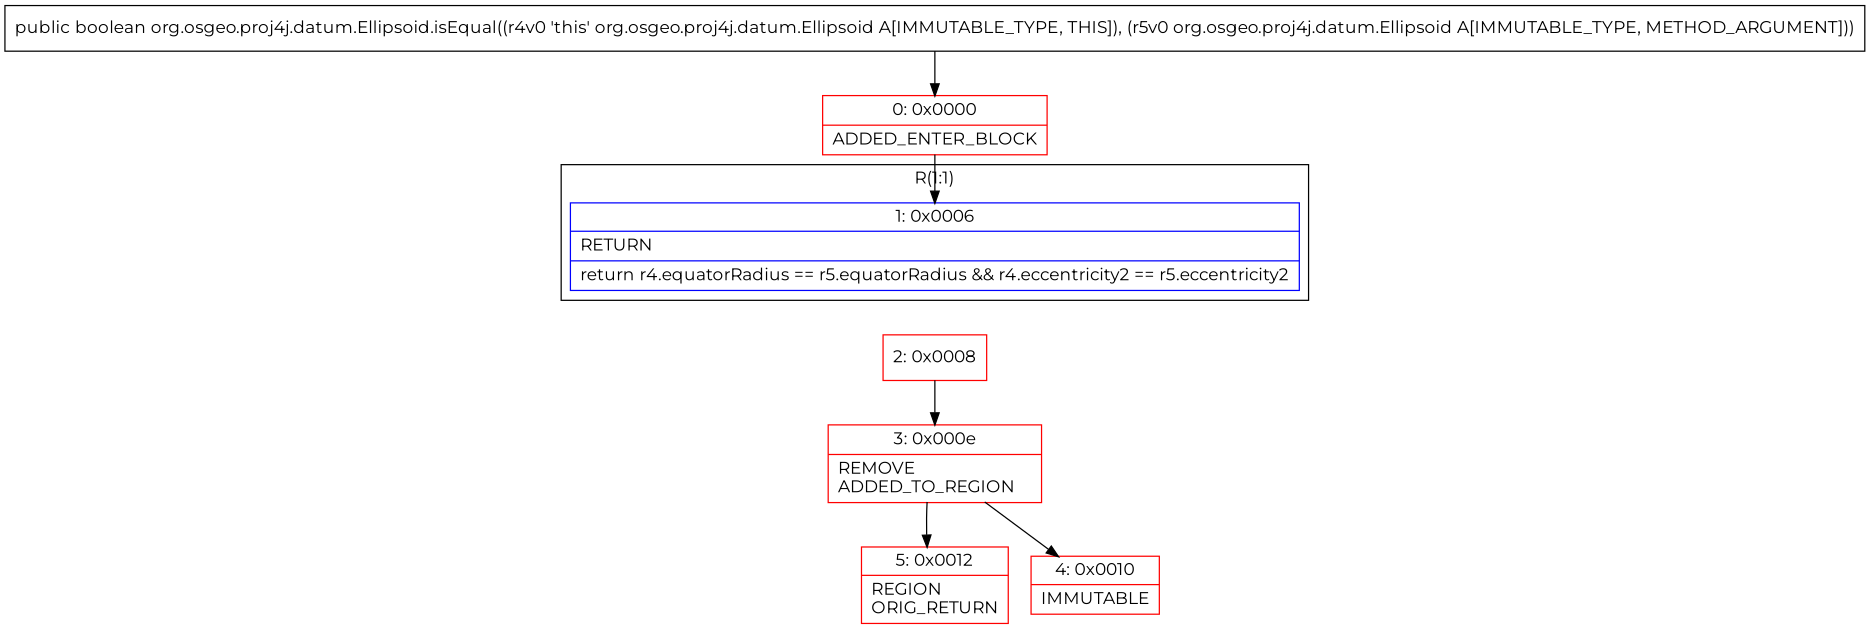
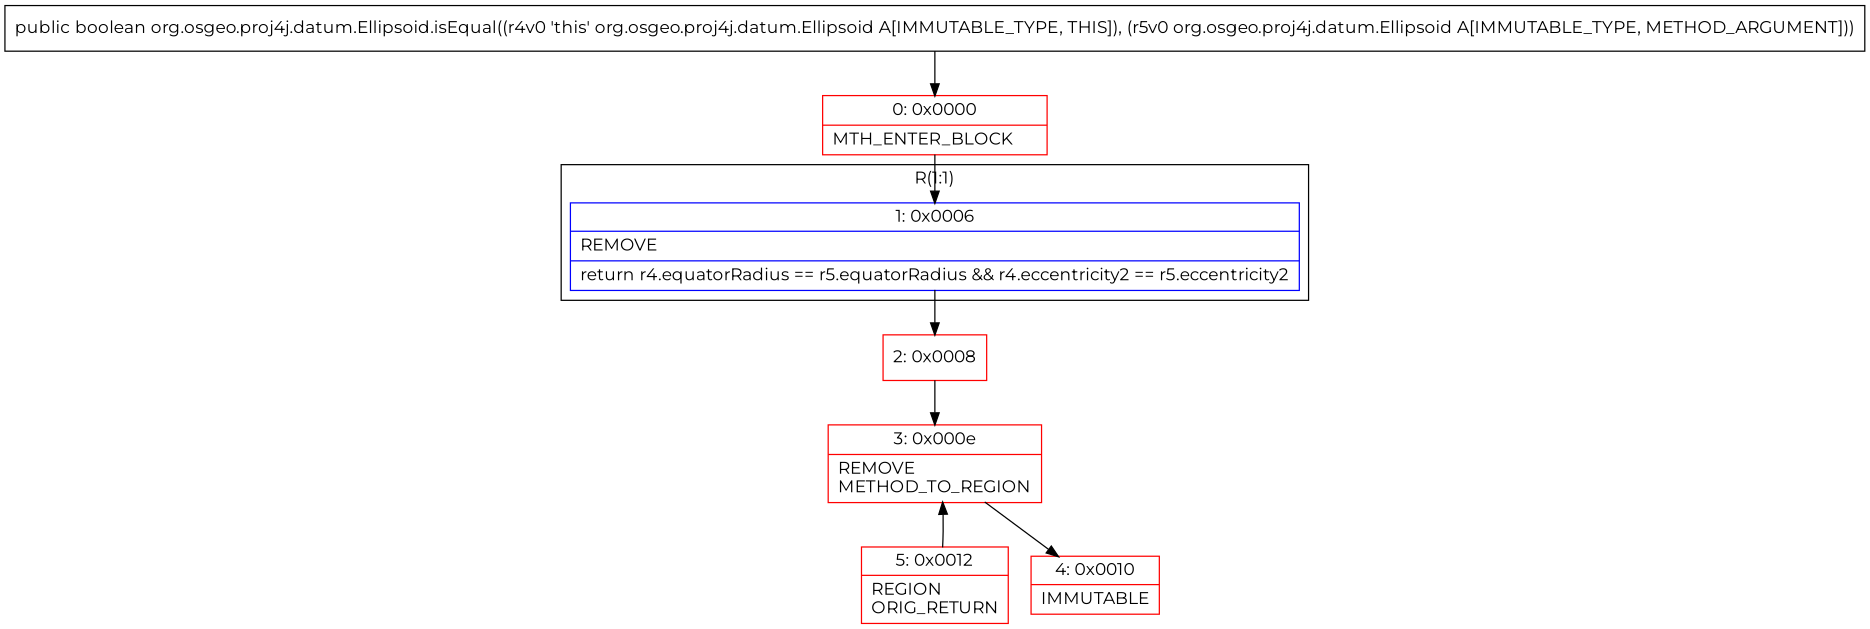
node "0: 0x0000": text "ADDED_ENTER_BLOCK" -> "MTH_ENTER_BLOCK"
node "1: 0x0006": text "RETURN" -> "REMOVE"
edge "1: 0x0006" -> "2: 0x0008": added
node "3: 0x000e": text "ADDED_TO_REGION" -> "METHOD_TO_REGION"
edge "3: 0x000e" -> "5: 0x0012": reversed
